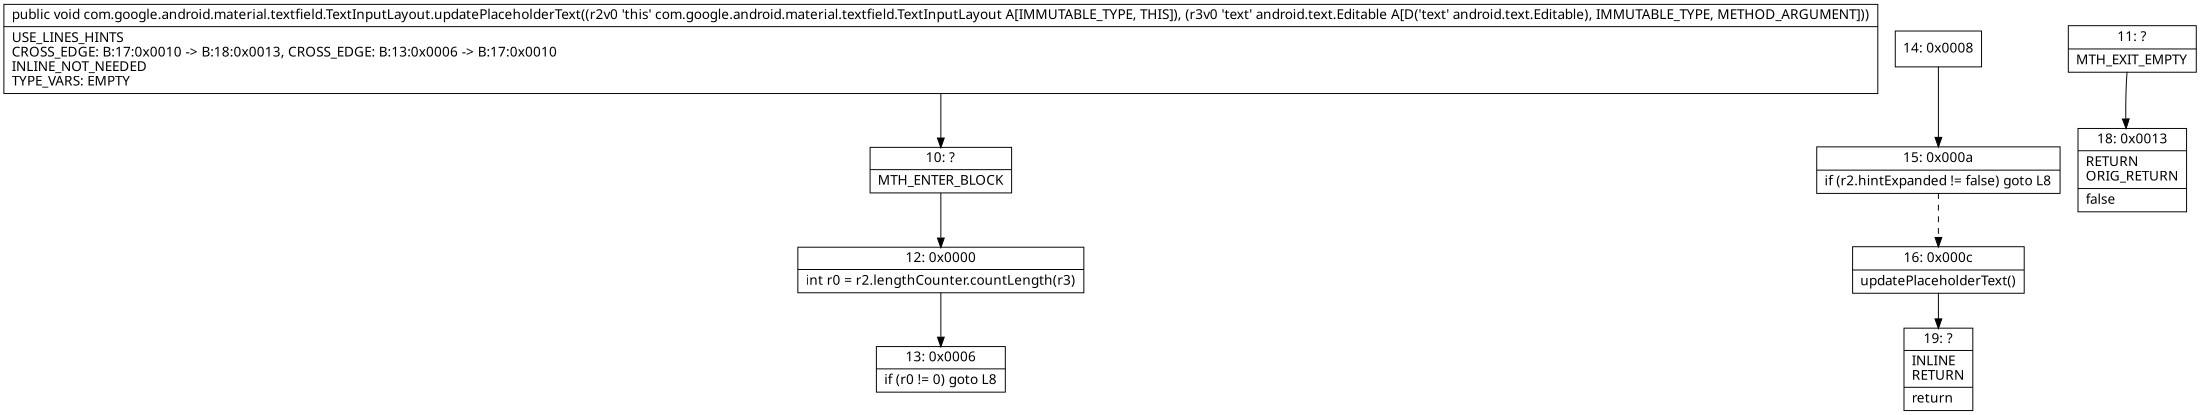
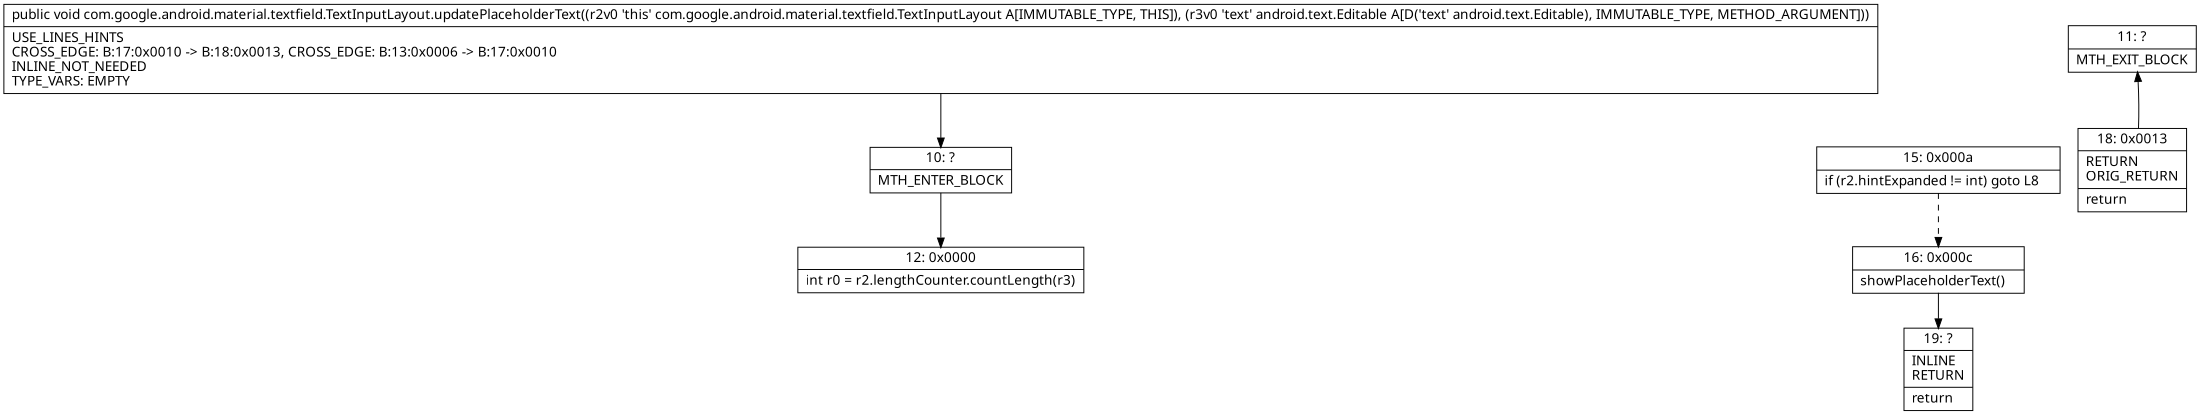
node "14: 0x0008": removed
node "11: ?": text "MTH_EXIT_EMPTY" -> "MTH_EXIT_BLOCK"
edge "11: ?" -> "18: 0x0013": reversed
node "15: 0x000a": text "if (r2.hintExpanded != false) goto L8" -> "if (r2.hintExpanded != int) goto L8"
node "18: 0x0013": text "false" -> "return"
node "16: 0x000c": text "updatePlaceholderText()" -> "showPlaceholderText()"
node "13: 0x0006": removed
